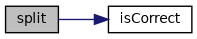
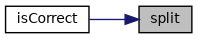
edge "split" -> "isCorrect": reversed
